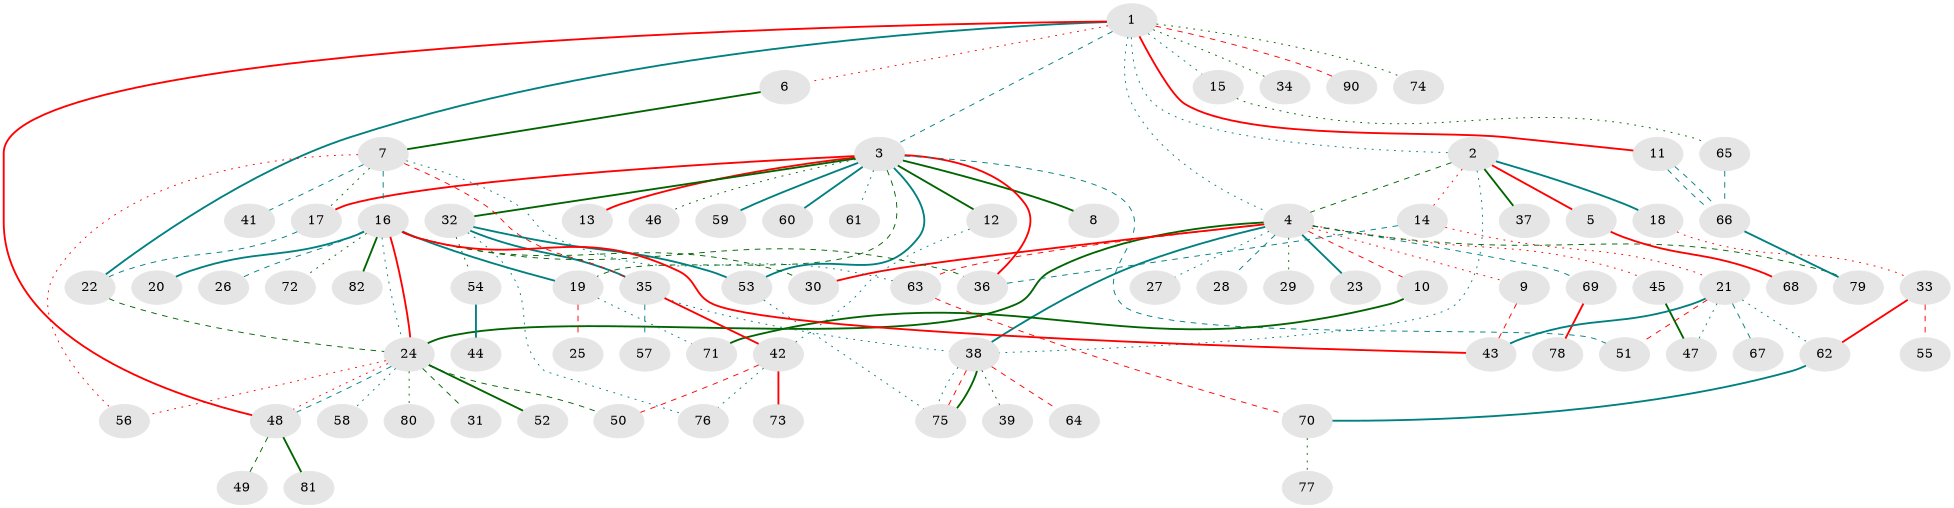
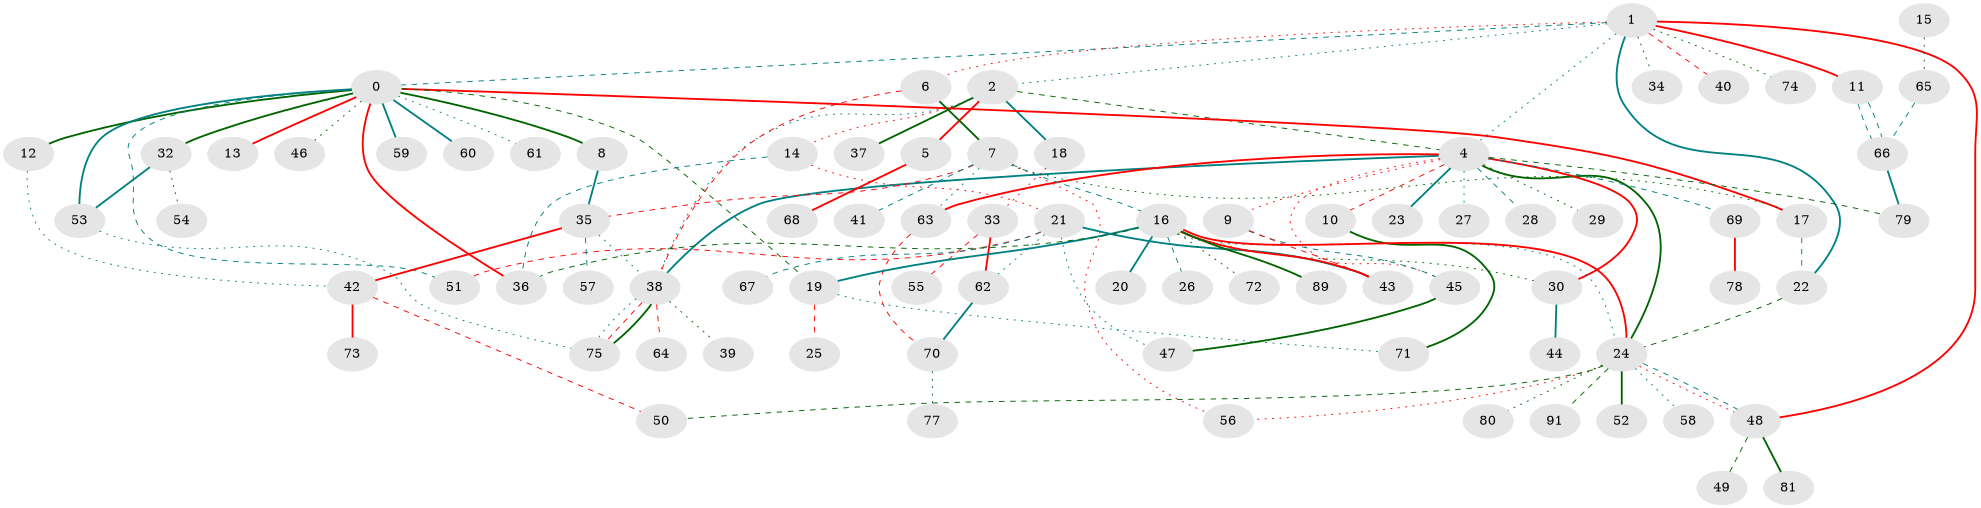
edge "1" -- "15": removed
node "90": label "90" -> "40"
edge "6" -- "38": added
node "3": label "3" -> "0"
edge "4" -- "63": style dashed -> bold
edge "32" -- "35": now "8" -- "35"
edge "9" -- "45": added
edge "16" -- "30": style dashed -> dotted
node "82": label "82" -> "89"
edge "54" -- "44": now "30" -- "44"
node "31": label "31" -> "91"
node "76": removed
